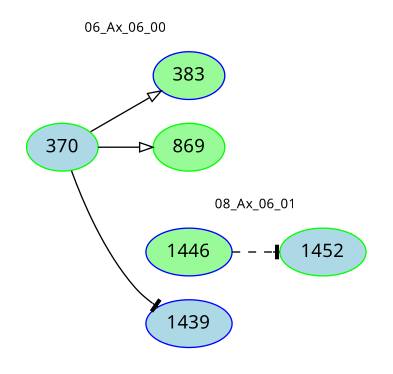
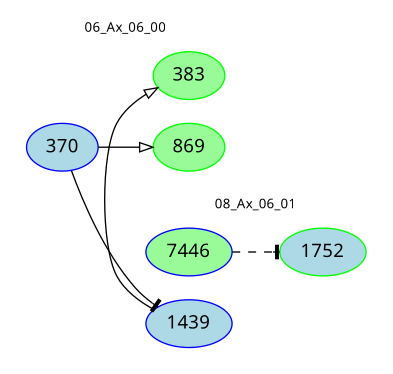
node "383": color blue -> green
edge "370" -> "383": now "1439" -> "383"
node "370": color green -> blue
node "1446": label "1446" -> "7446"
node "1452": label "1452" -> "1752"
